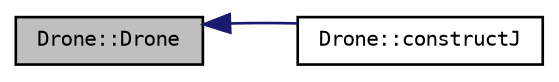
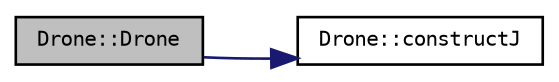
edge "Drone::constructJ" -> "Drone::Drone": reversed
